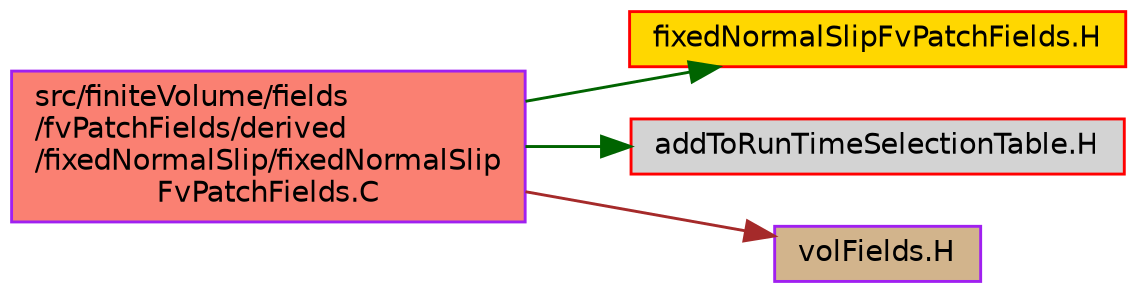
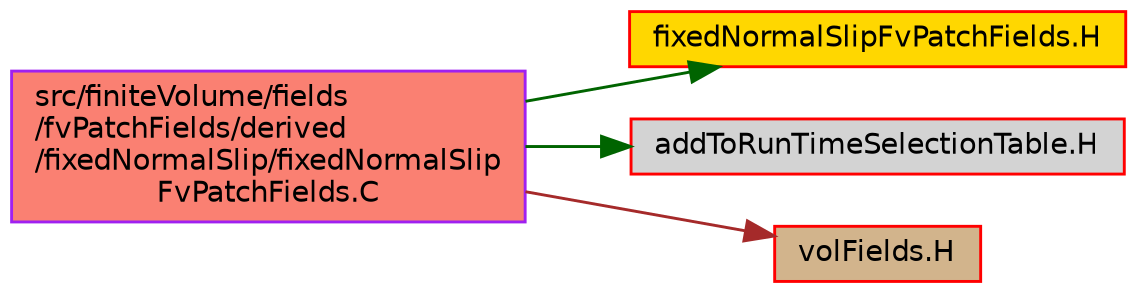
node "volFields.H": color purple -> red
